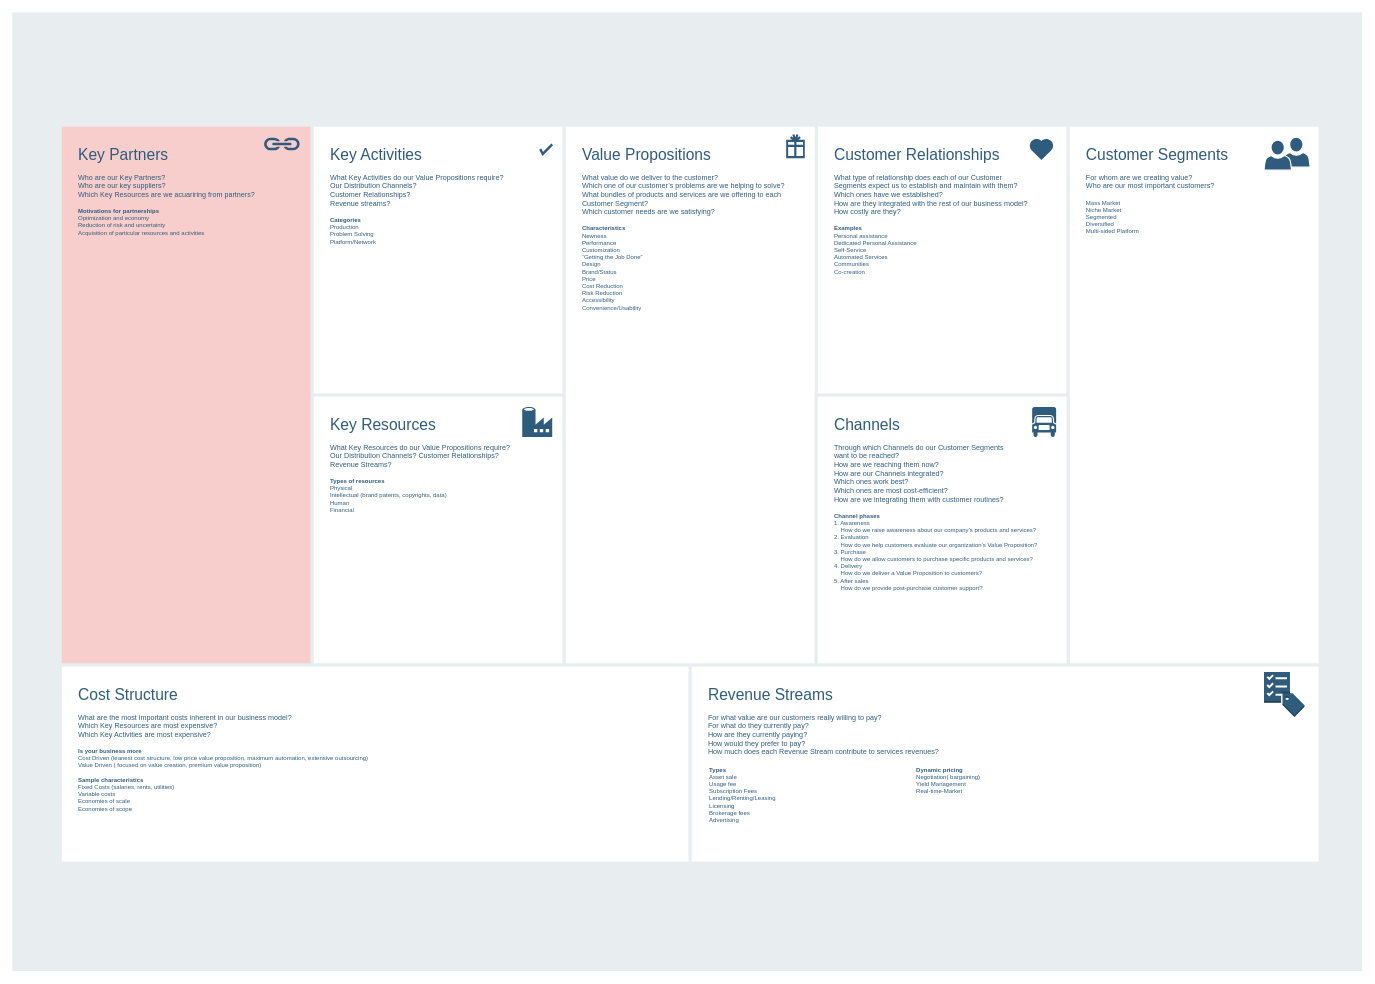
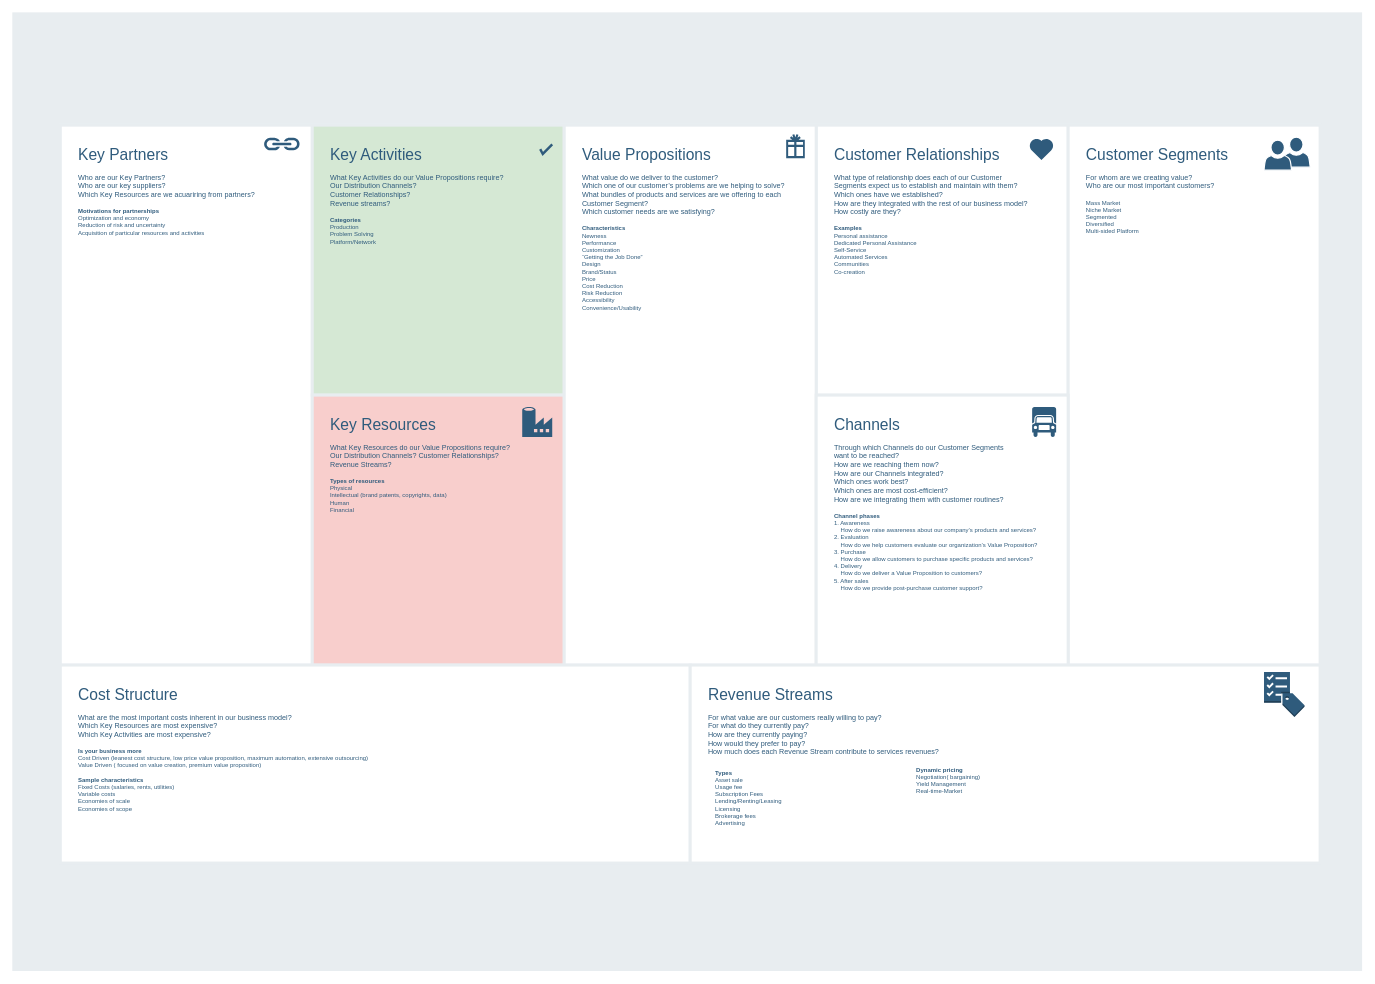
node "Key Activities What Key Activities do our Value Propositions require? Our Distribution Channels? Customer Relationships? Revenue streams? Categories Production Problem Solving Platform/Network": fillcolor #ffffff -> #d5e8d4
node "Key Partners Who are our Key Partners?Who are our key suppliers?Which Key Resources are we acuariring from partners? Motivations for partnerships Optimization and economy Reduction of risk and uncertainty Acquisition of particular resources and activities": fillcolor #f8cecc -> #ffffff
node "Key Resources What Key Resources do our Value Propositions require? Our Distribution Channels? Customer Relationships? Revenue Streams? Types of resources Physical Intellectual (brand patents, copyrights, data) Human Financial": fillcolor #ffffff -> #f8cecc
node "Types Asset sale Usage fee Subscription Fees Lending/Renting/Leasing Licensing Brokerage fees Advertising": moved (747, 795) -> (753, 798)
